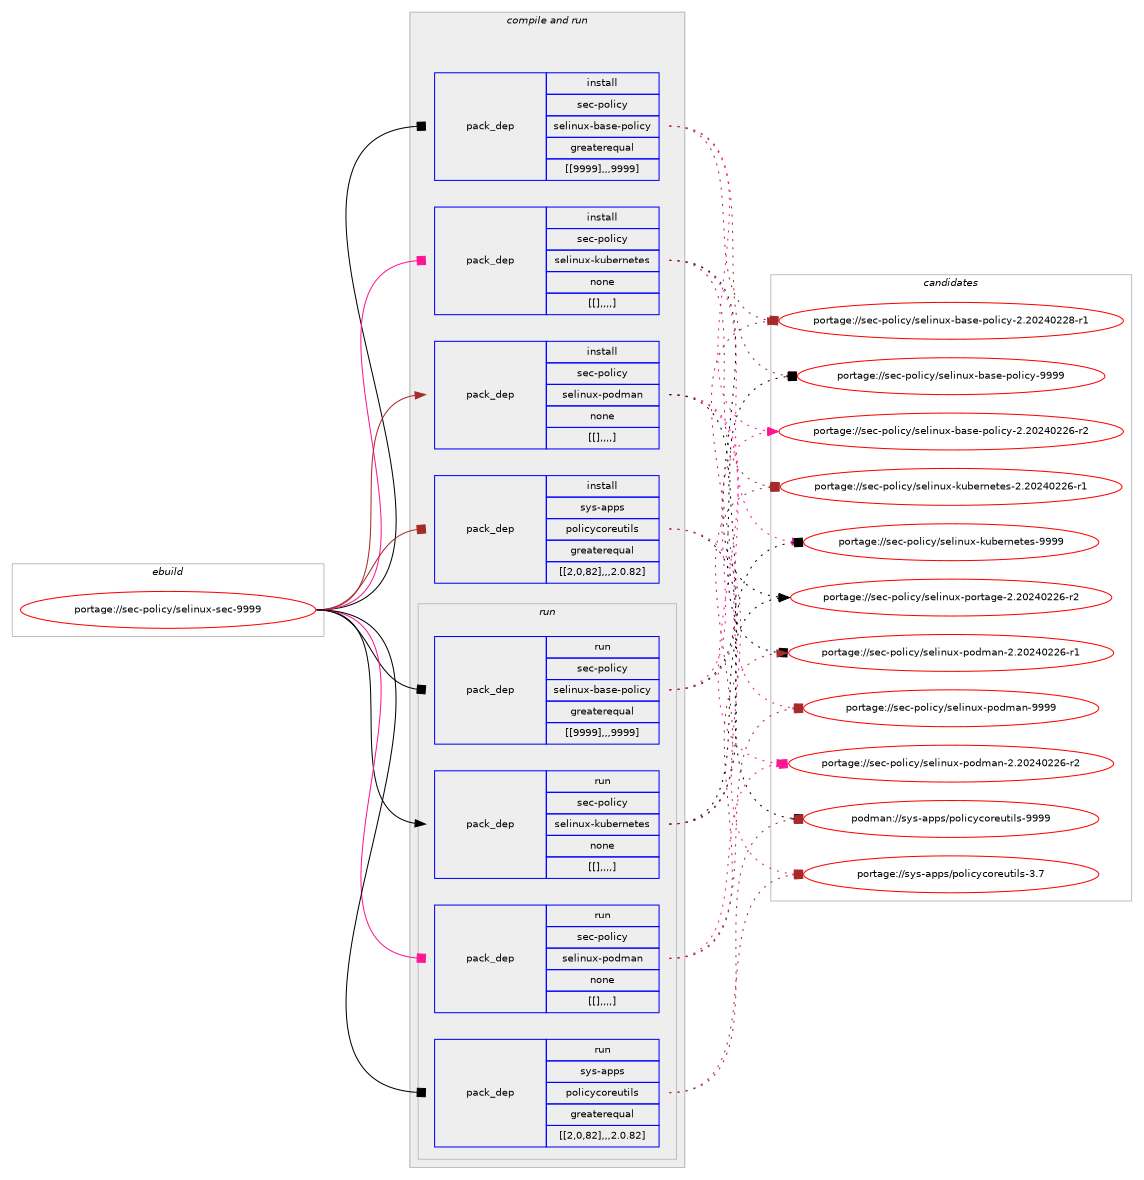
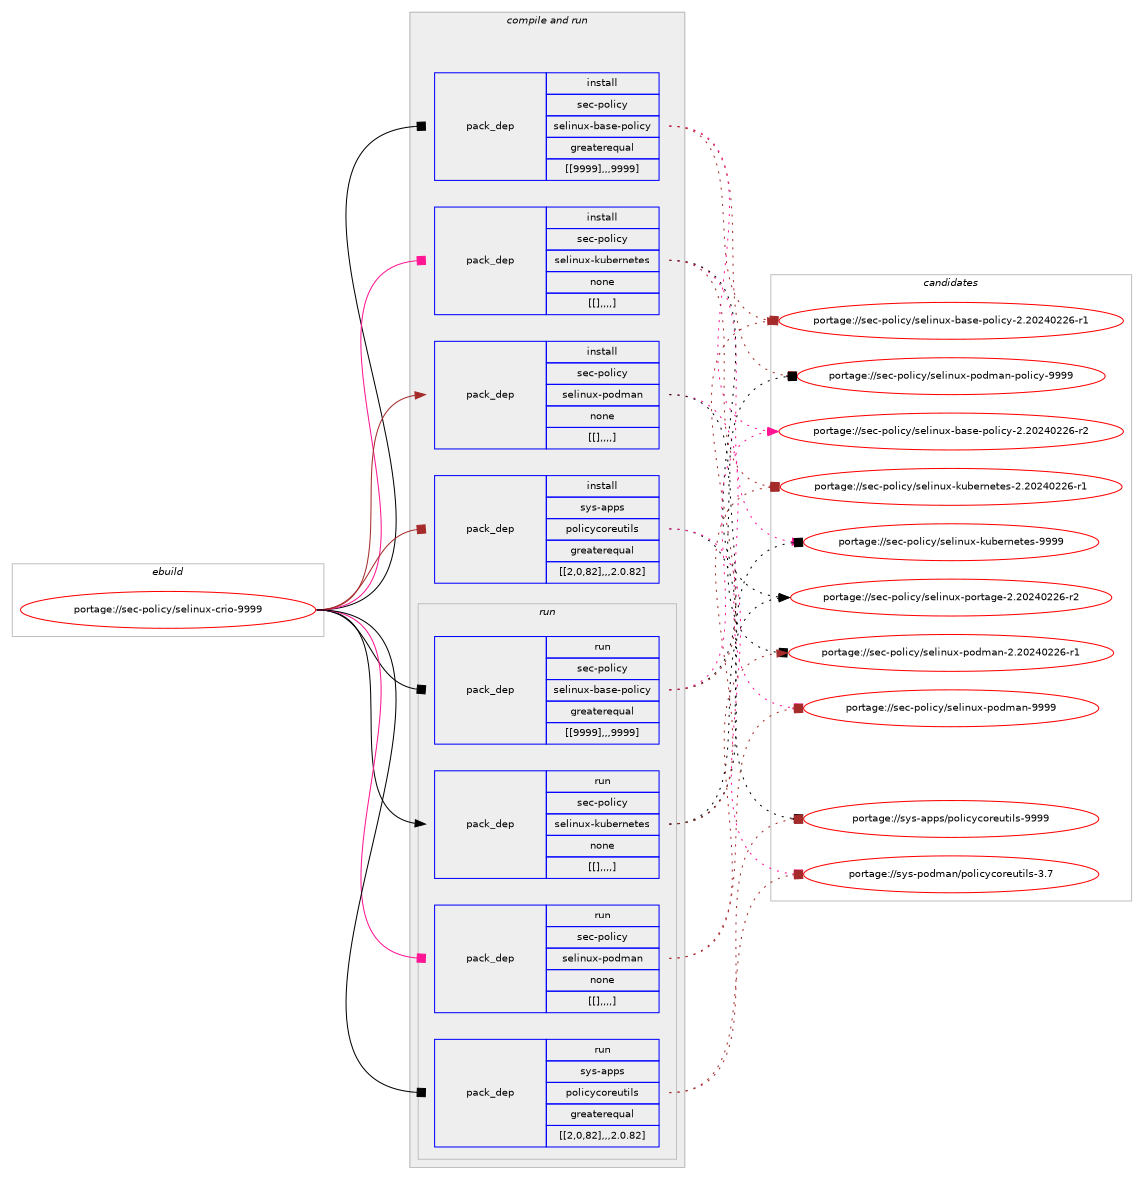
node "portage://sec-policy/selinux-base-policy-2.20240228-r1": label "portage://sec-policy/selinux-base-policy-2.20240228-r1" -> "portage://sec-policy/selinux-base-policy-2.20240226-r1"
node "portage://sec-policy/selinux-base-policy-9999": label "portage://sec-policy/selinux-base-policy-9999" -> "portage://sec-policy/selinux-podman-policy-9999"
node "portage://sec-policy/selinux-sec-9999": label "portage://sec-policy/selinux-sec-9999" -> "portage://sec-policy/selinux-crio-9999"
node "portage://sec-policy/selinux-podman-2.20240226-r2": removed
node "podman://sys-apps/policycoreutils-9999": label "podman://sys-apps/policycoreutils-9999" -> "portage://sys-apps/policycoreutils-9999"
node "portage://sys-apps/policycoreutils-3.7": label "portage://sys-apps/policycoreutils-3.7" -> "portage://sys-podman/policycoreutils-3.7"
